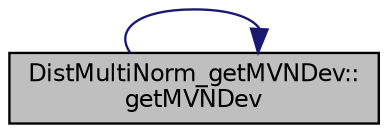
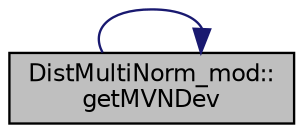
node "DistMultiNorm_getMVNDev:: getMVNDev": label "DistMultiNorm_getMVNDev:: getMVNDev" -> "DistMultiNorm_mod:: getMVNDev"
